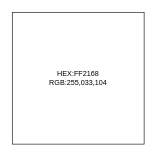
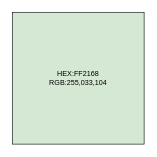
node "HEX:FF2168 RGB:255,033,104": fillcolor #ffffff -> #d5e8d4
